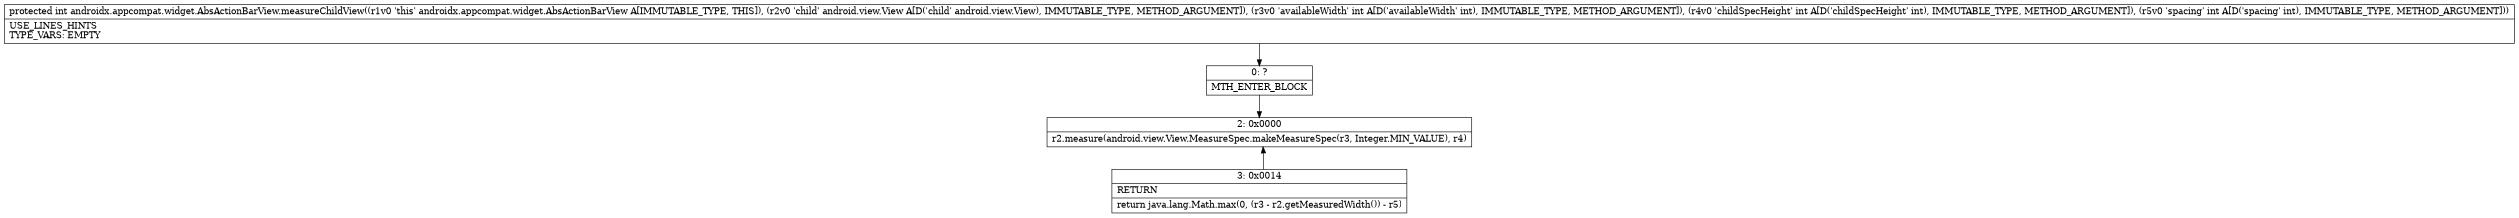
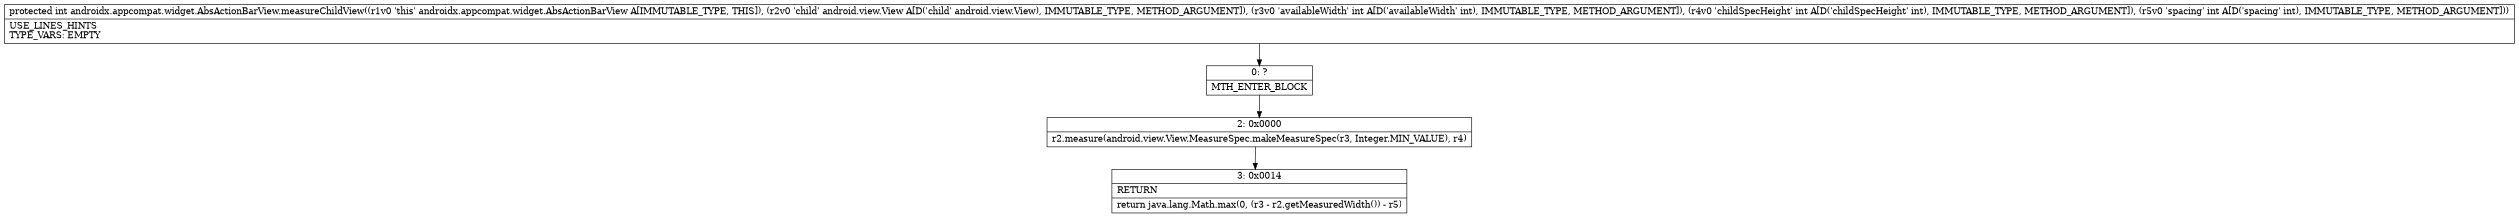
edge "3: 0x0014" -> "2: 0x0000": reversed
